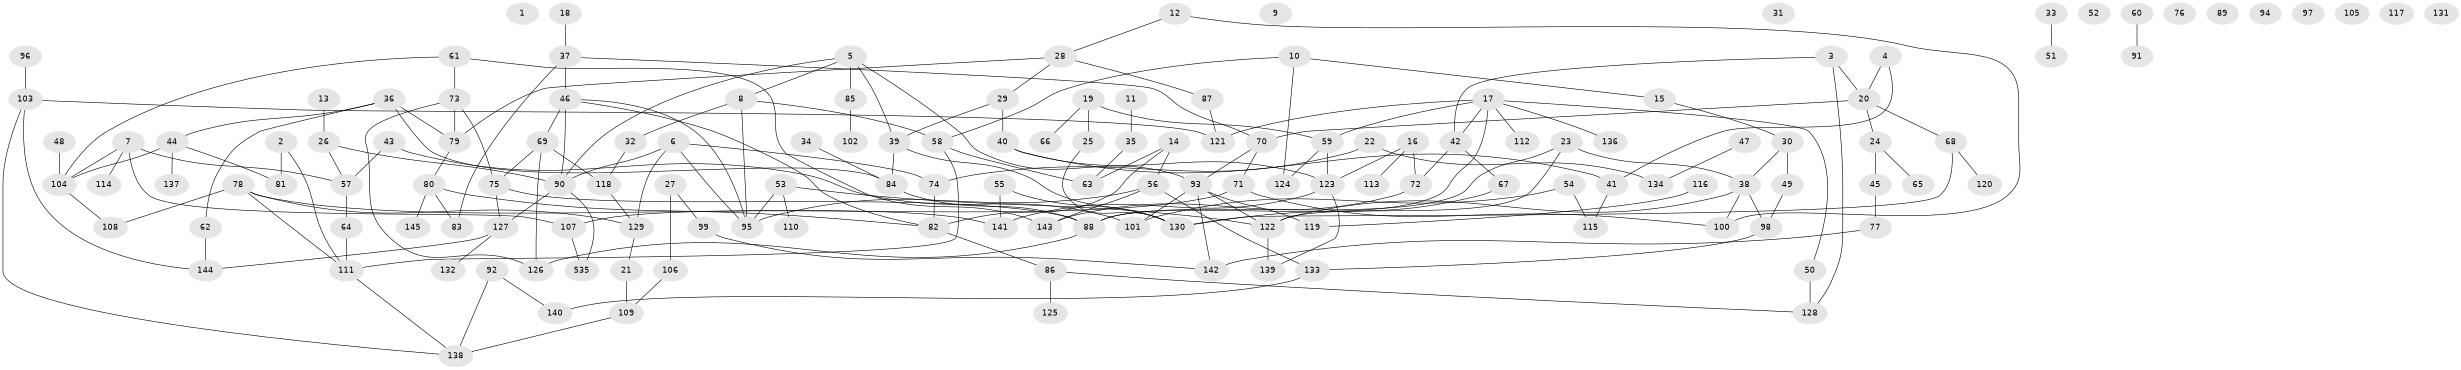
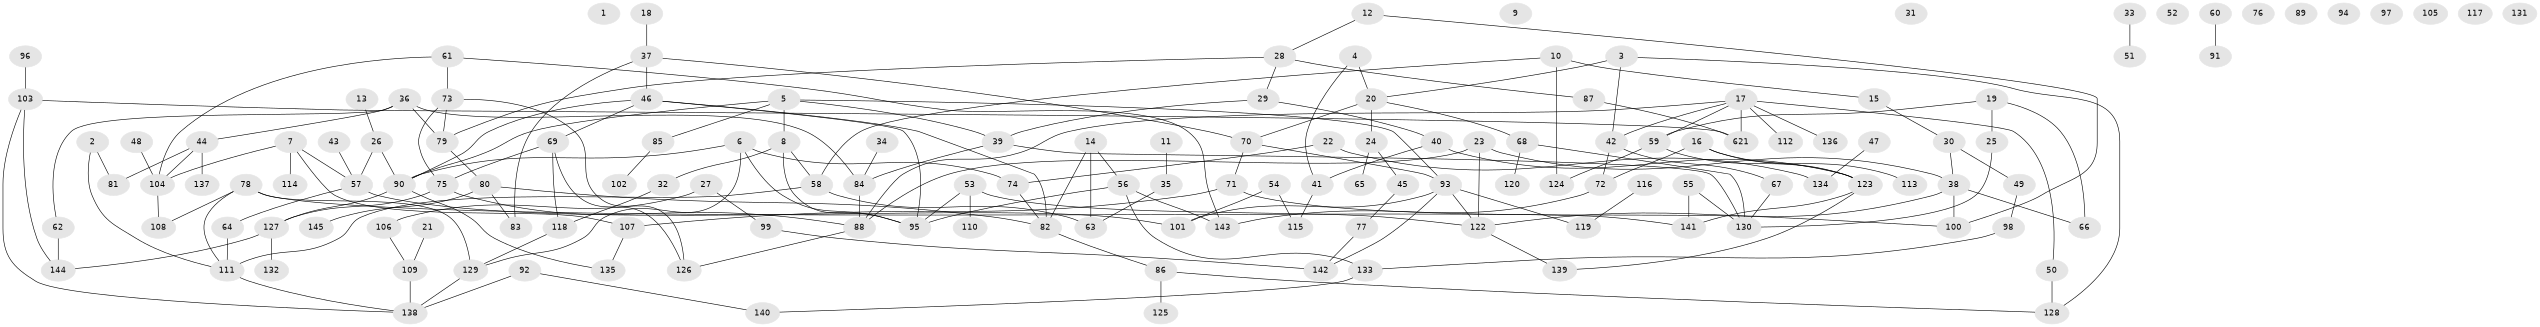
node "121": label "121" -> "621"
edge "43" -- "101": now "57" -- "101"
edge "38" -- "98": now "38" -- "66"
edge "129" -- "21": now "129" -- "138"
node "535": label "535" -> "135"
